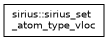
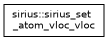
node "sirius::sirius_set _atom_type_vloc": label "sirius::sirius_set _atom_type_vloc" -> "sirius::sirius_set _atom_vloc_vloc"
